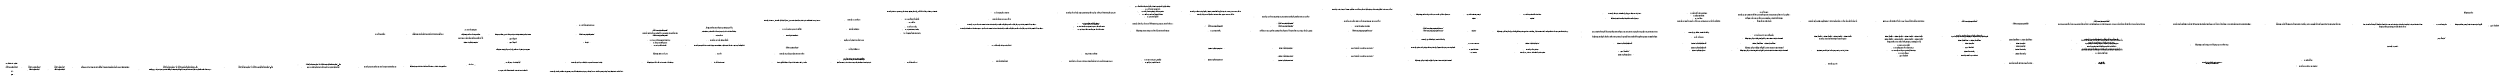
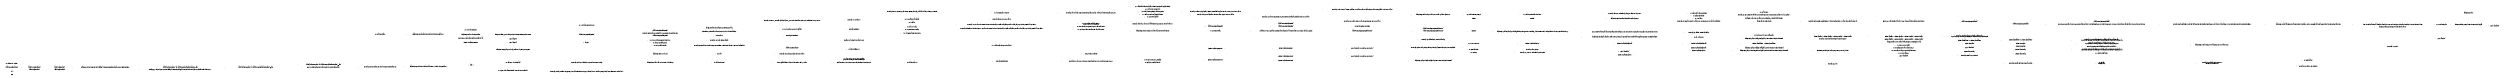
node "watermarkhub": label "watermarkhub" -> "happen"
